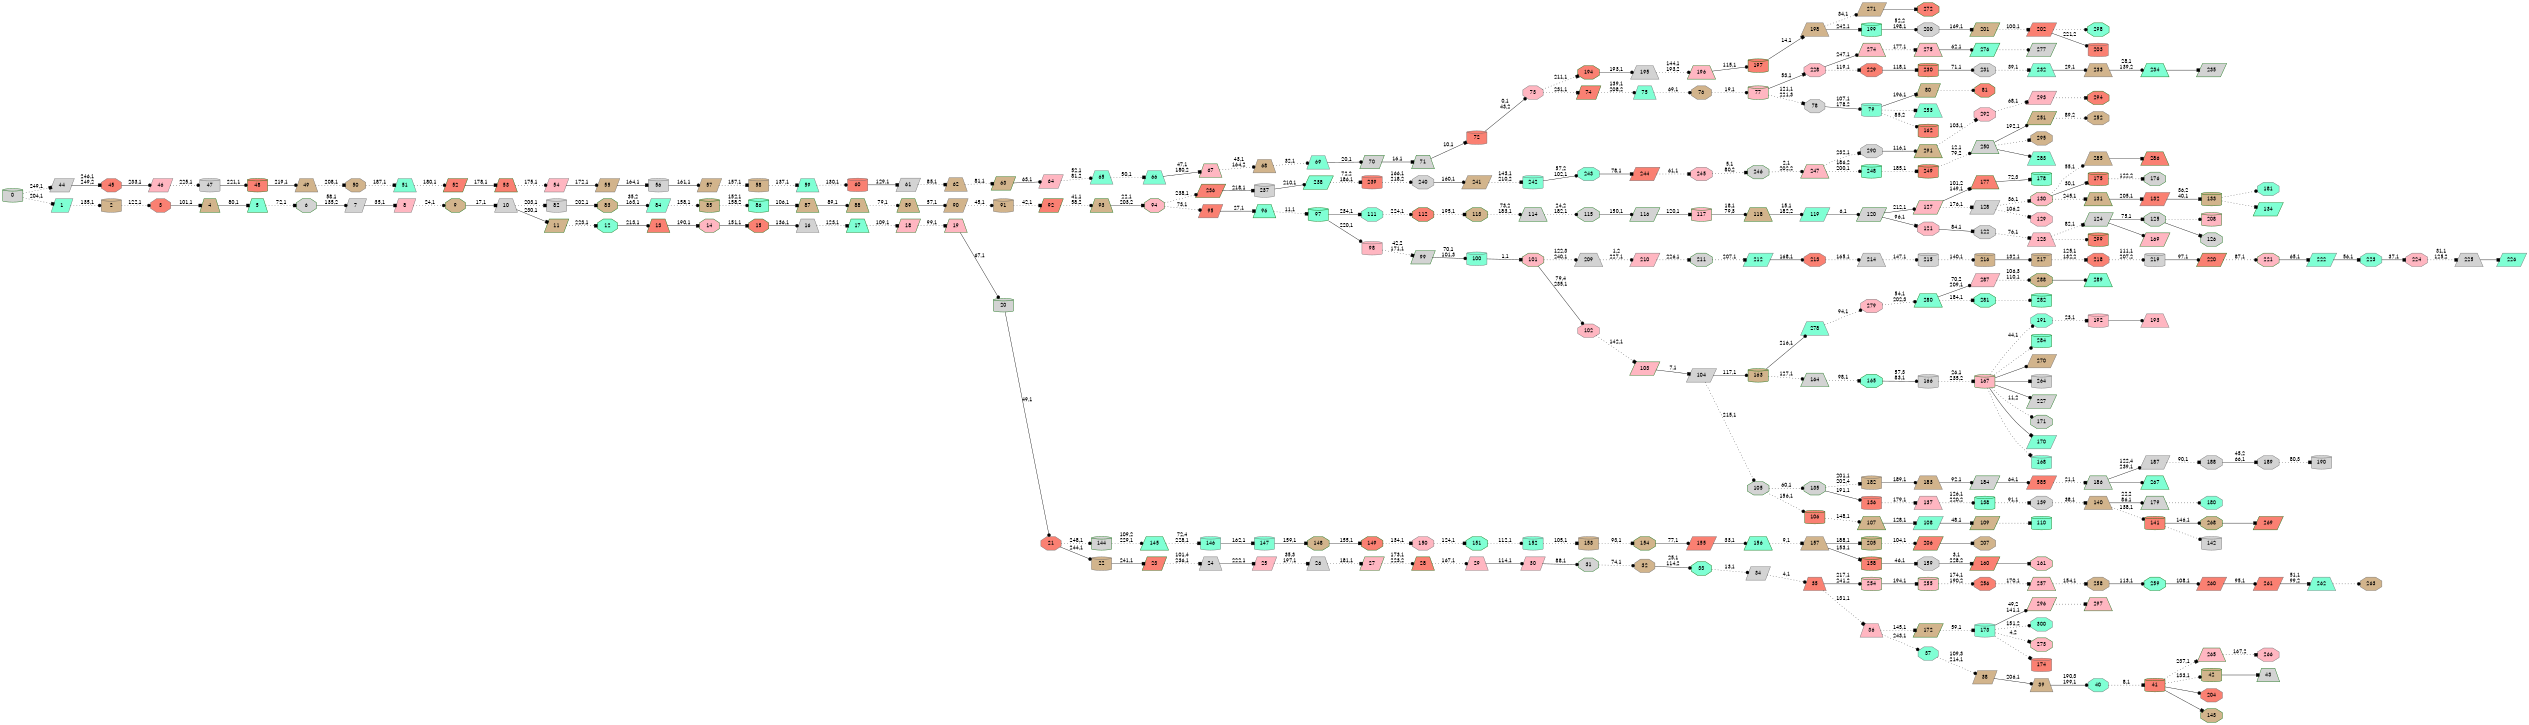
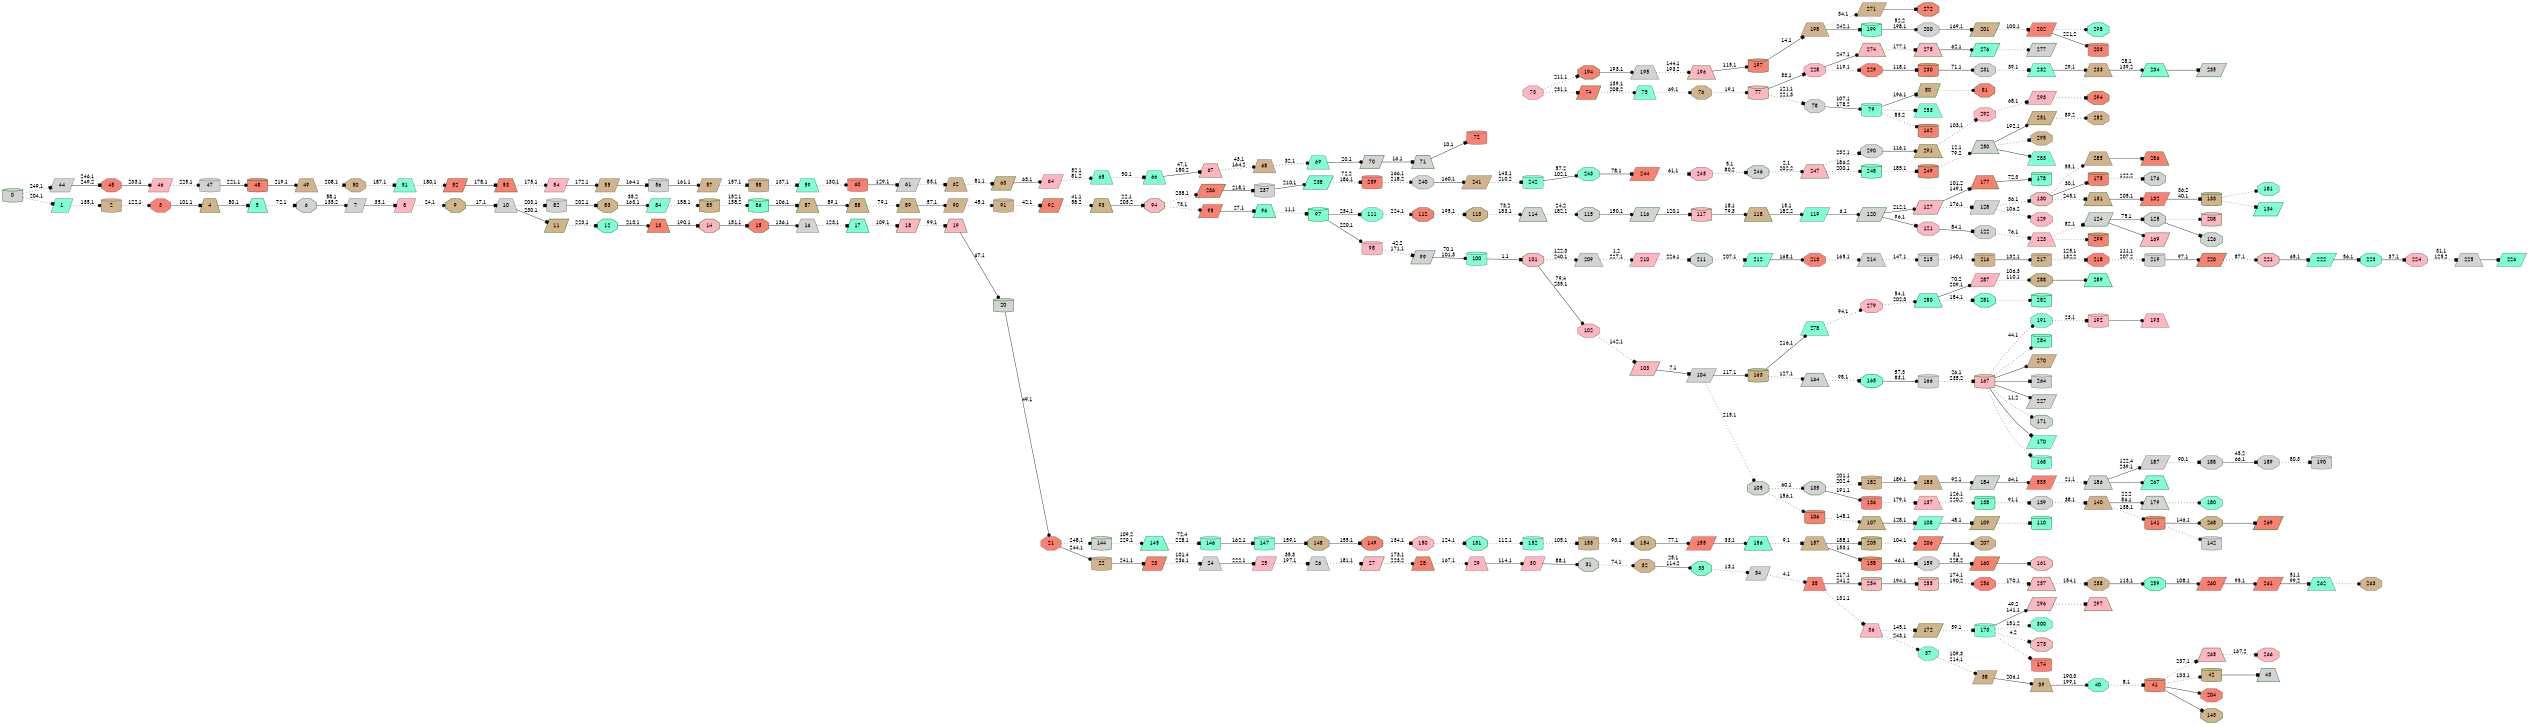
edge "72" -> "73": removed, label "0,1 43,2"
